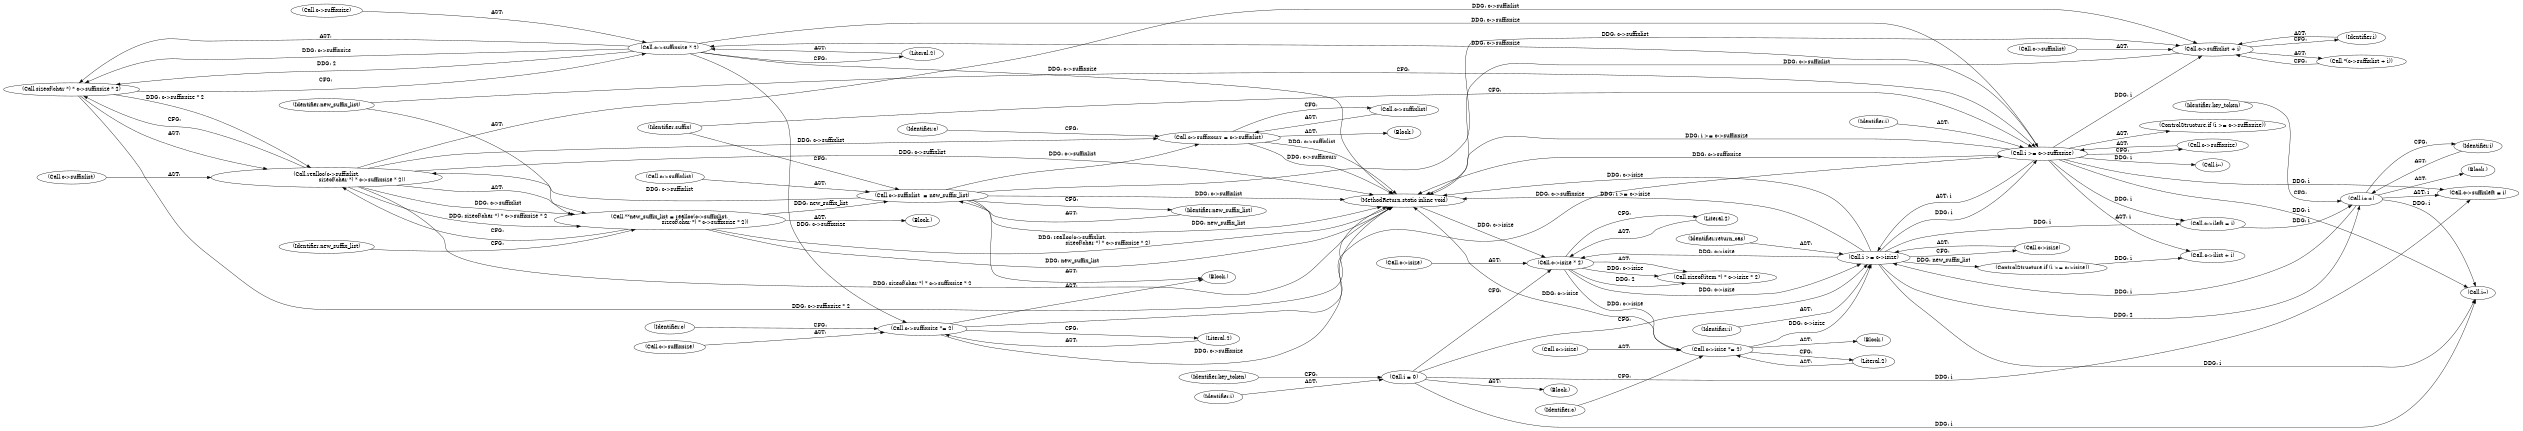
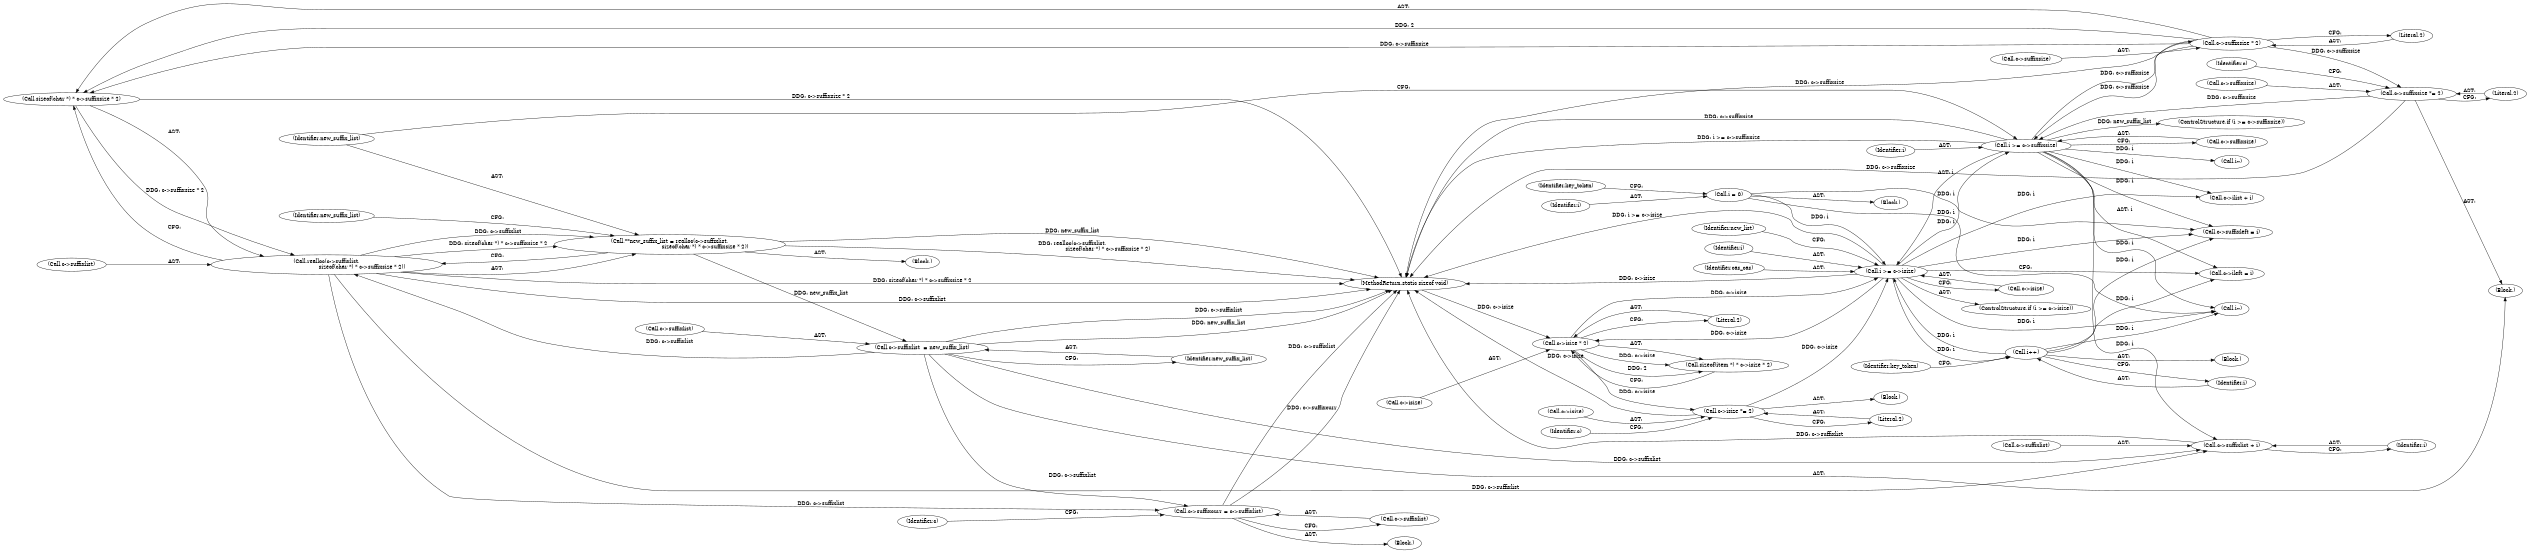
node "(Call,*(c->suffixlist + i))": removed
edge "(Call,sizeof(char *) * c->suffixsize * 2)" -> "(Call,c->suffixsize * 2)": removed, label "CFG:"
node "(Identifier,suffix)": removed
edge "(Call,i >= c->suffixsize)" -> "(ControlStructure,if (i >= c->suffixsize))": label "AST: " -> "DDG: new_suffix_list"
edge "(Call,i++)" -> "(Call,c->suffixleft = i)": label "AST: i" -> "DDG: i"
edge "(Call,i >= c->suffixsize)" -> "(Call,c->ileft = i)": label "DDG: i" -> "AST: i"
node "(MethodReturn,static inline void)": label "(MethodReturn,static inline void)" -> "(MethodReturn,static sizeof void)"
edge "(Call,i >= c->suffixsize)" -> "(Call,c->ilist + i)": label "AST: i" -> "DDG: i"
edge "(Call,i >= c->isize)" -> "(Call,c->ileft = i)": label "DDG: i" -> "CFG: "
edge "(Call,c->ileft = i)" -> "(Call,i++)": reversed
node "(Identifier,new_list)": added
node "(Identifier,return_cas)": label "(Identifier,return_cas)" -> "(Identifier,cas_cas)"
edge "(Call,i >= c->isize)" -> "(Call,c->suffixleft = i)": added, label "DDG: i"
edge "(Call,i >= c->isize)" -> "(ControlStructure,if (i >= c->isize))": label "DDG: new_suffix_list" -> "AST: "
edge "(ControlStructure,if (i >= c->isize))" -> "(Call,c->ilist + i)": now "(Call,i >= c->isize)" -> "(Call,c->ilist + i)"
edge "(Call,i >= c->isize)" -> "(Call,i++)": label "DDG: 2" -> "DDG: i"
edge "(Call,i = 0)" -> "(Call,i >= c->isize)": label "CFG: " -> "DDG: i"
edge "(Call,i = 0)" -> "(Call,c->isize * 2)": now "(Call,sizeof(item *) * c->isize * 2)" -> "(Call,c->isize * 2)"
